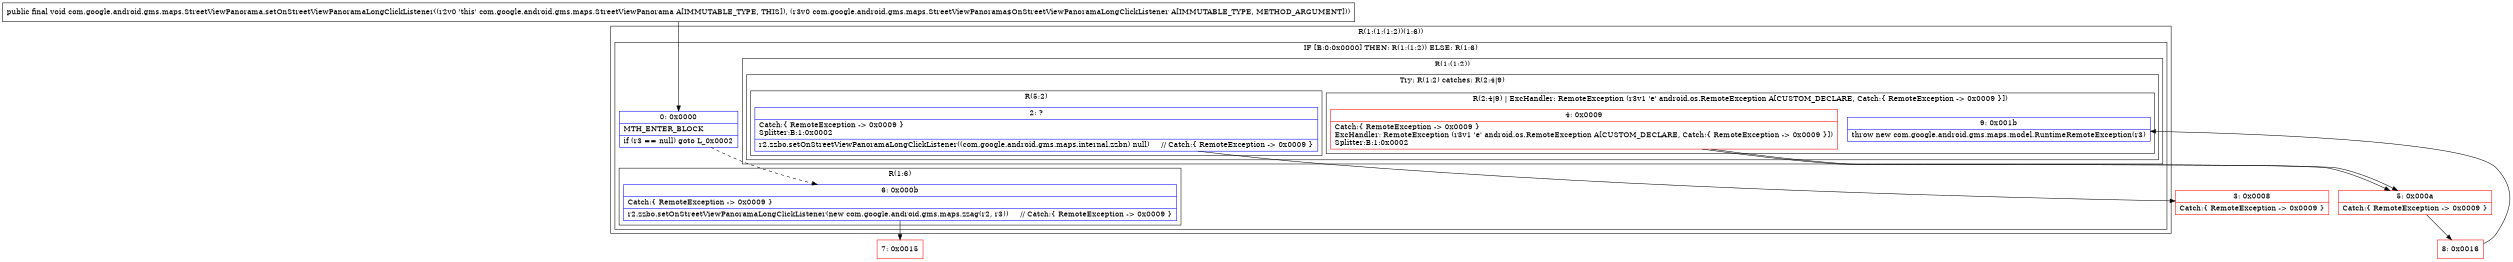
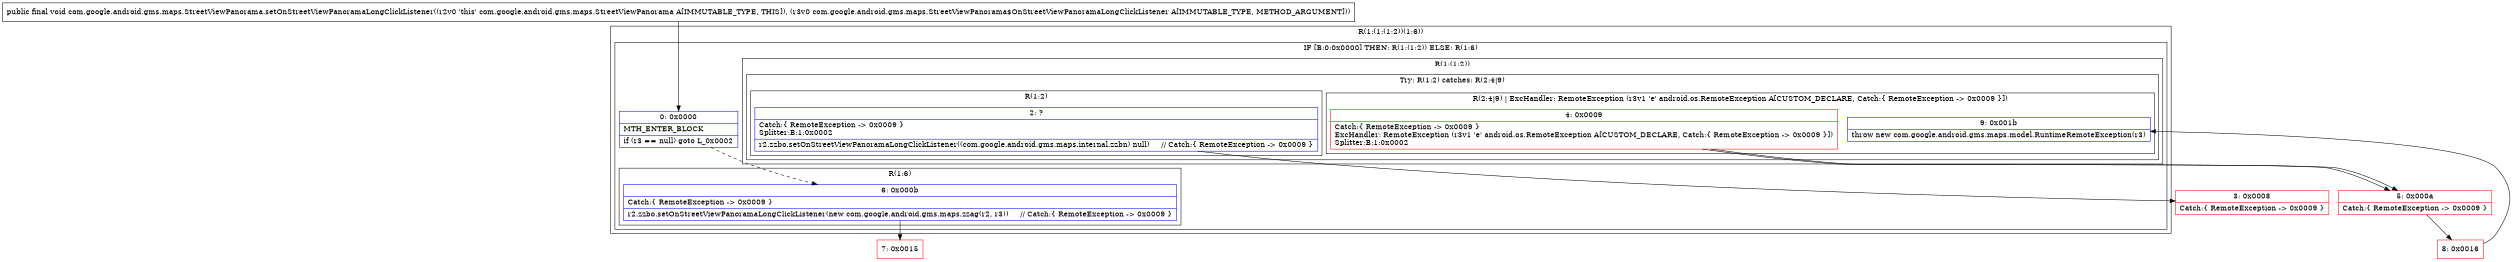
cluster "R(5:2)": label "R(5:2)" -> "R(1:2)"
